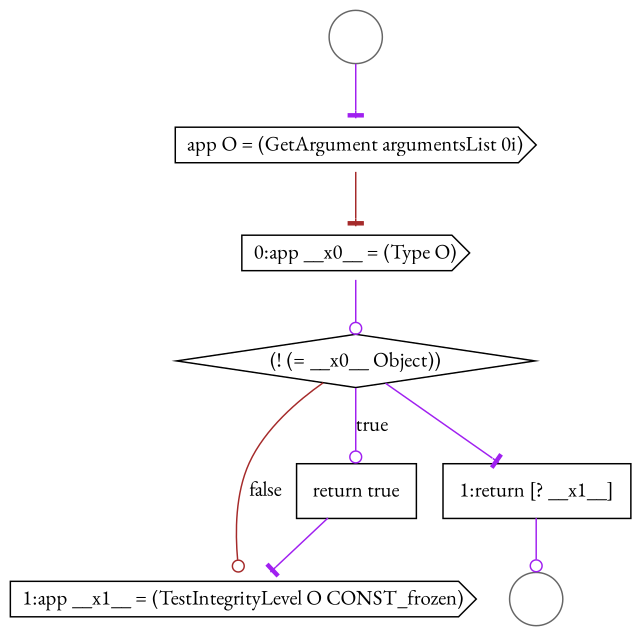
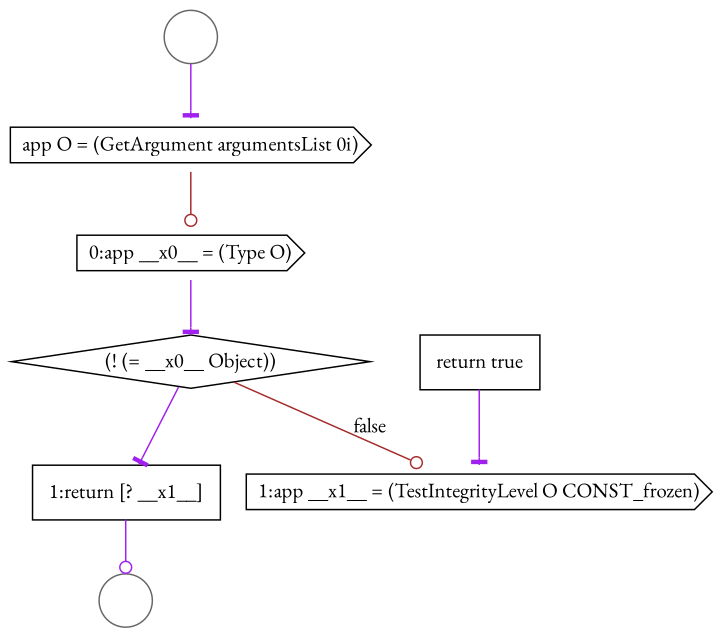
edge "app O = (GetArgument argumentsList 0i)" -> "0:app __x0__ = (Type O)": arrowhead tee -> odot
edge "0:app __x0__ = (Type O)" -> "(! (= __x0__ Object))": arrowhead odot -> tee
edge "(! (= __x0__ Object))" -> "return true": removed, label "true"
